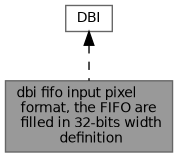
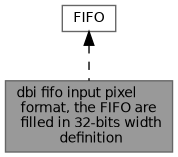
node "DBI": label "DBI" -> "FIFO"
